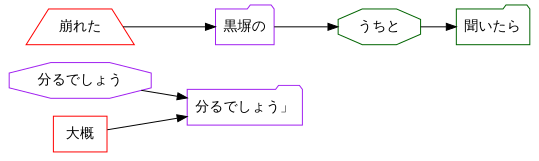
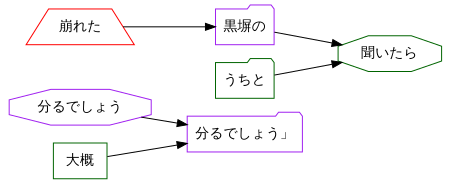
edge "黒塀の" -> "うちと": now "黒塀の" -> "聞いたら"
node "うちと": shape octagon -> folder
node "聞いたら": shape folder -> octagon
node "大概": color red -> darkgreen
